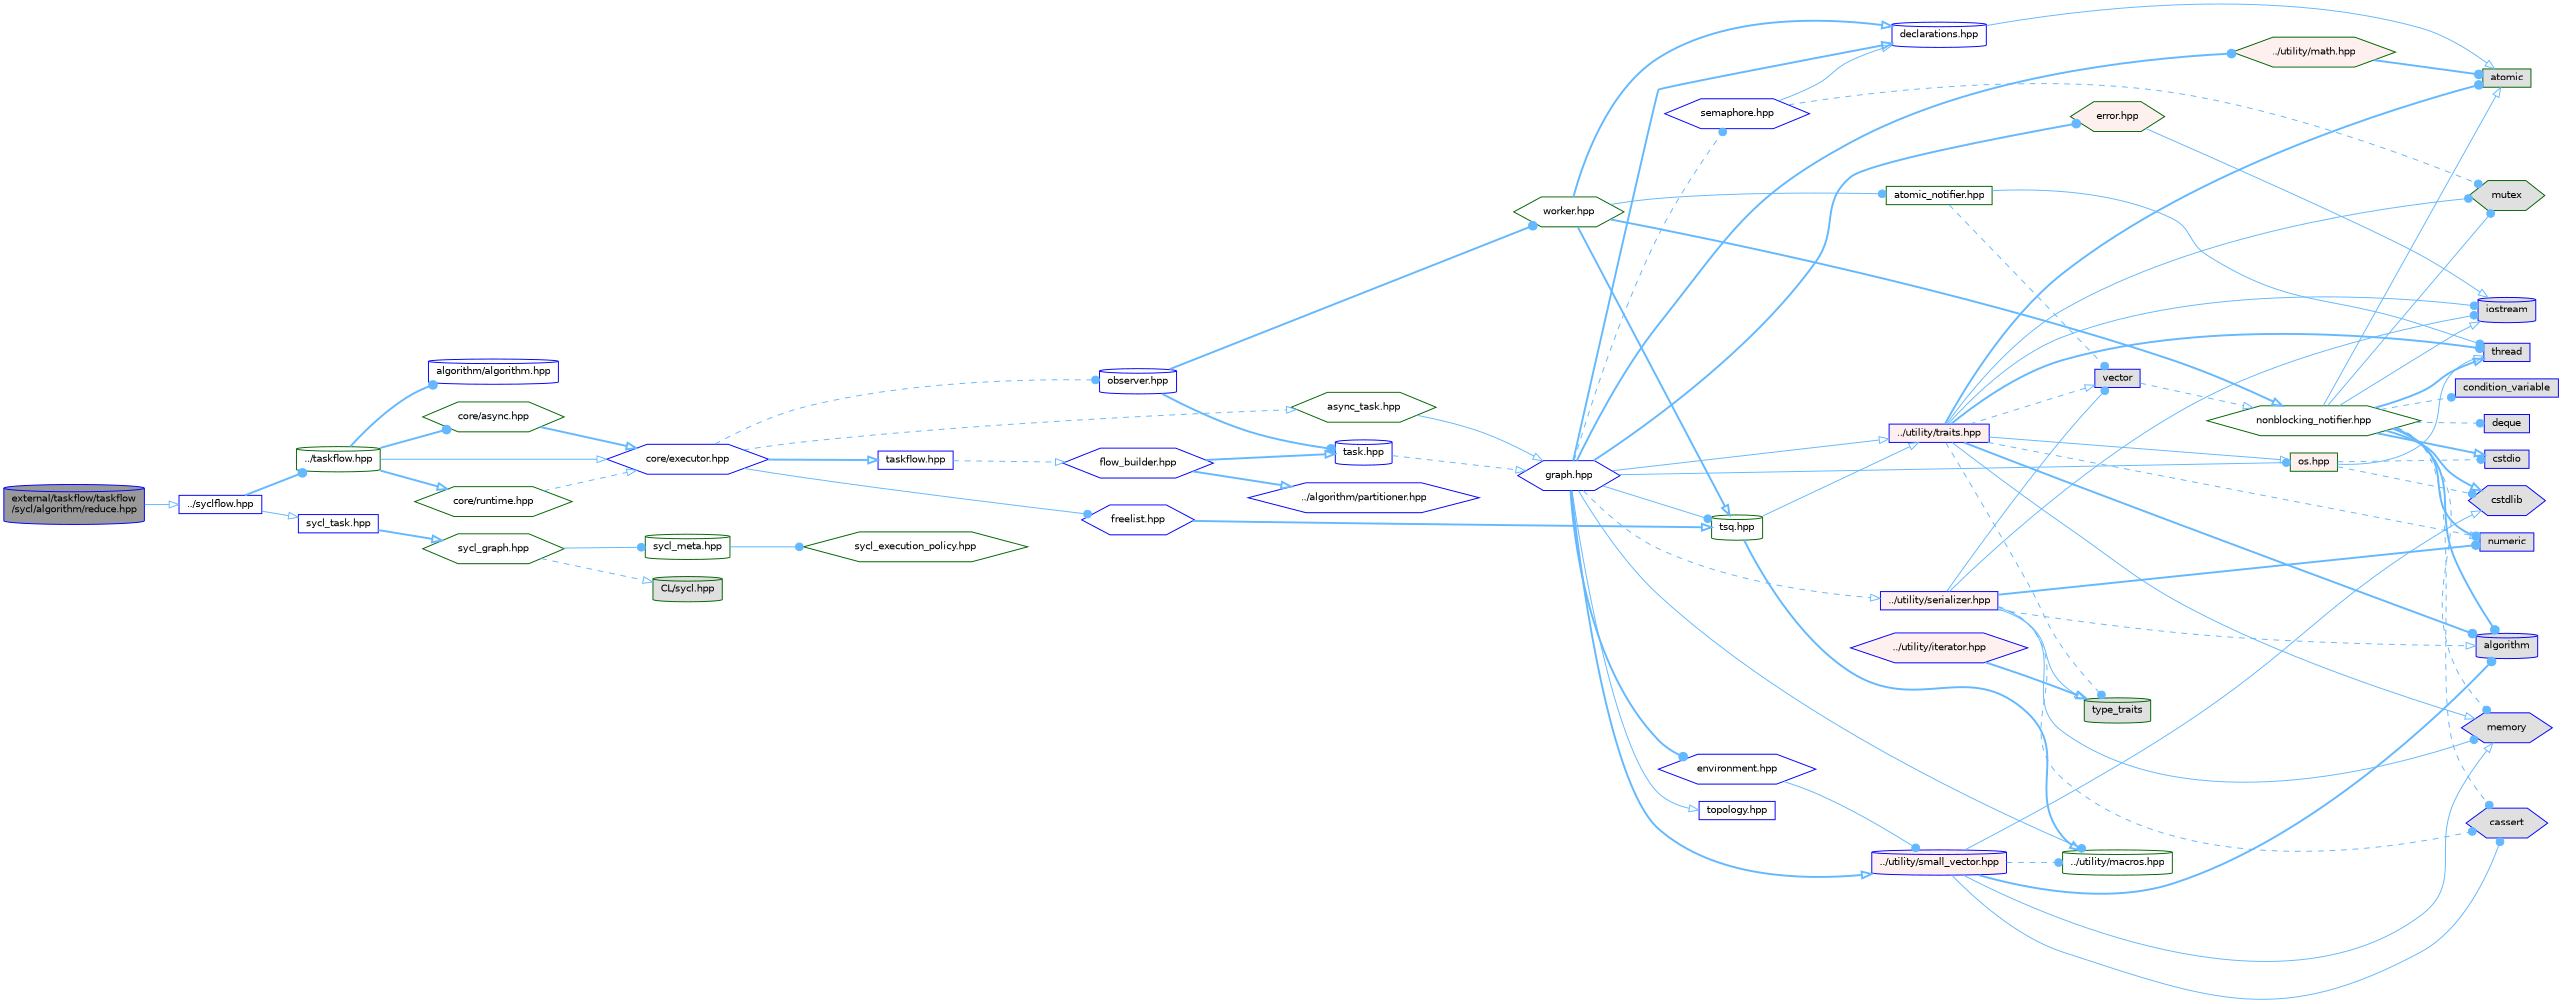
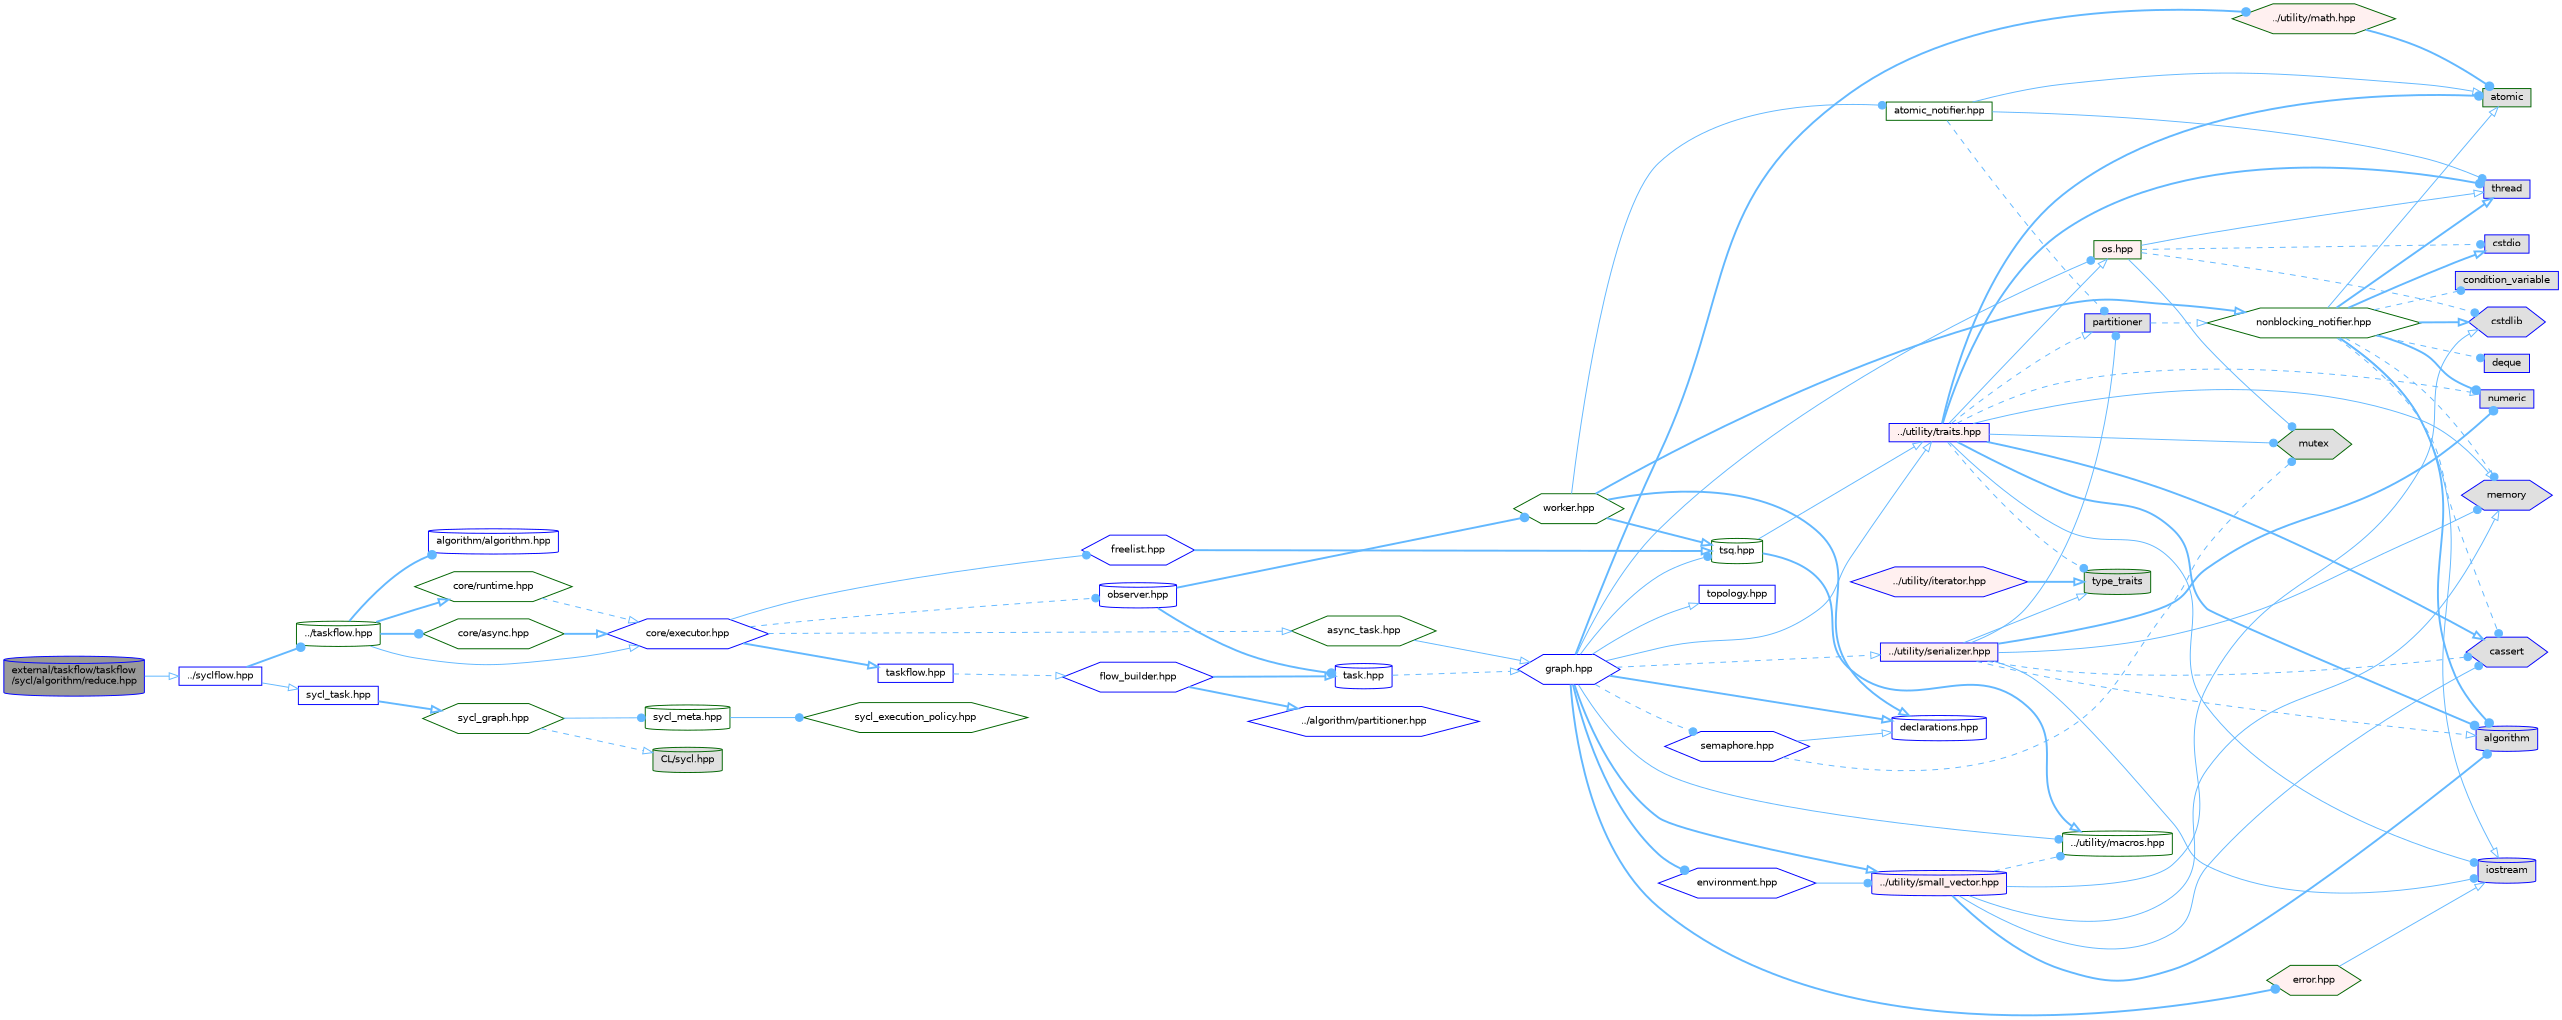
edge "declarations.hpp" -> "atomic": now "atomic_notifier.hpp" -> "atomic"
edge "nonblocking_notifier.hpp" -> "mutex": now "os.hpp" -> "mutex"
node "vector": label "vector" -> "partitioner"
edge "../utility/traits.hpp" -> "cassert": added
